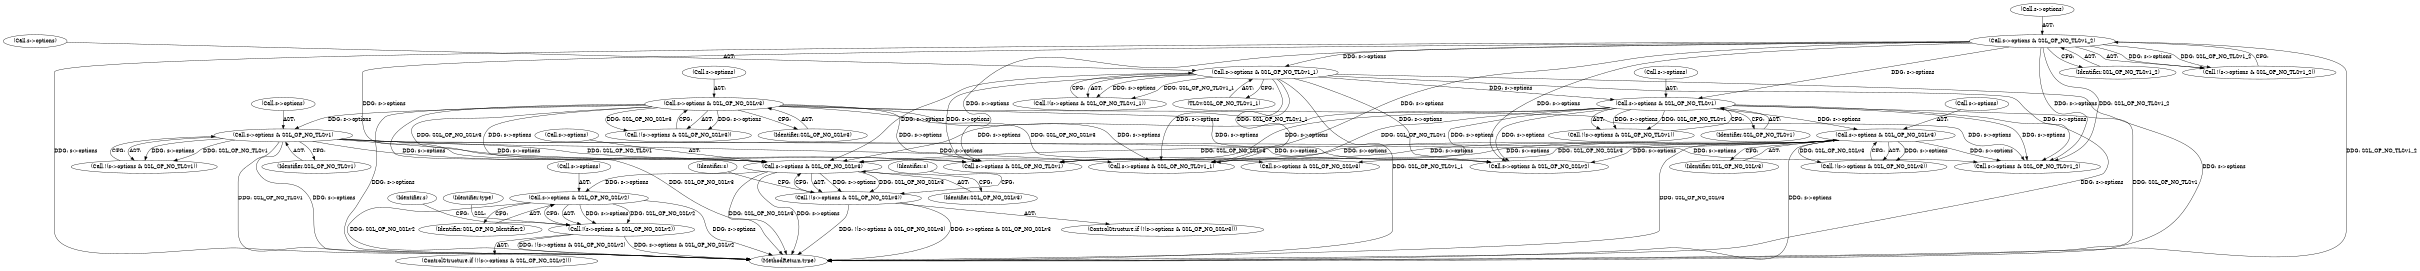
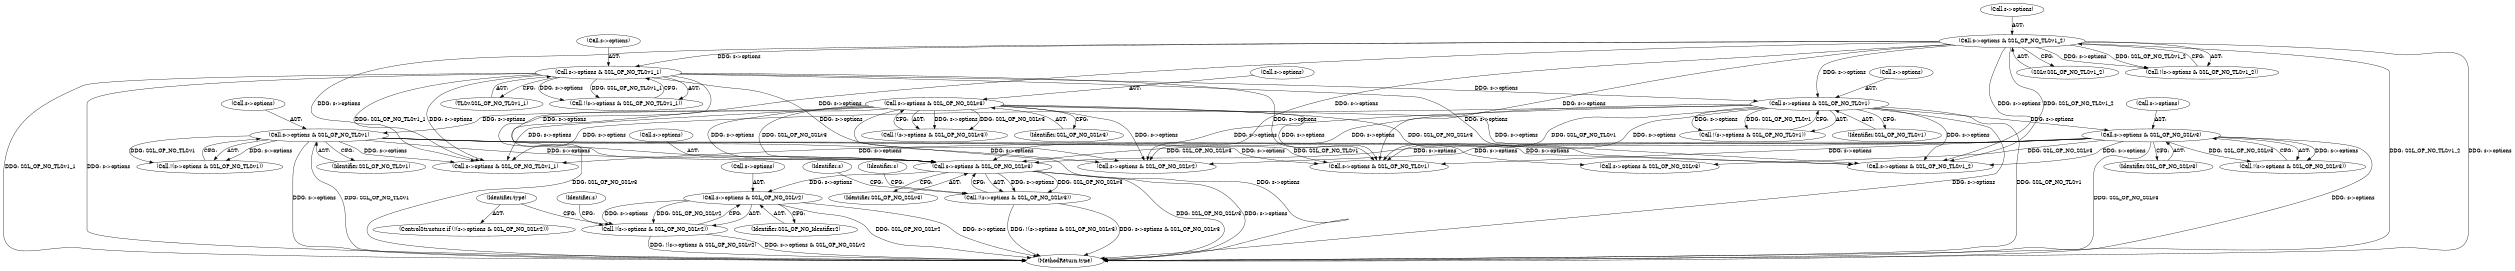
node "(Identifier,SSL_OP_NO_TLSv1_2)": label "(Identifier,SSL_OP_NO_TLSv1_2)" -> "(SSLv,SSL_OP_NO_TLSv1_2)"
edge "(Identifier,type)" -> "(Call,!(s->options & SSL_OP_NO_SSLv2))": label "SSL: " -> "CFG: "
node "(ControlStructure,if (!(s->options & SSL_OP_NO_SSLv3)))": removed
edge "(Call,!(s->options & SSL_OP_NO_SSLv2))" -> "(ControlStructure,if (!(s->options & SSL_OP_NO_SSLv2)))": now "(Identifier,type)" -> "(ControlStructure,if (!(s->options & SSL_OP_NO_SSLv2)))"
